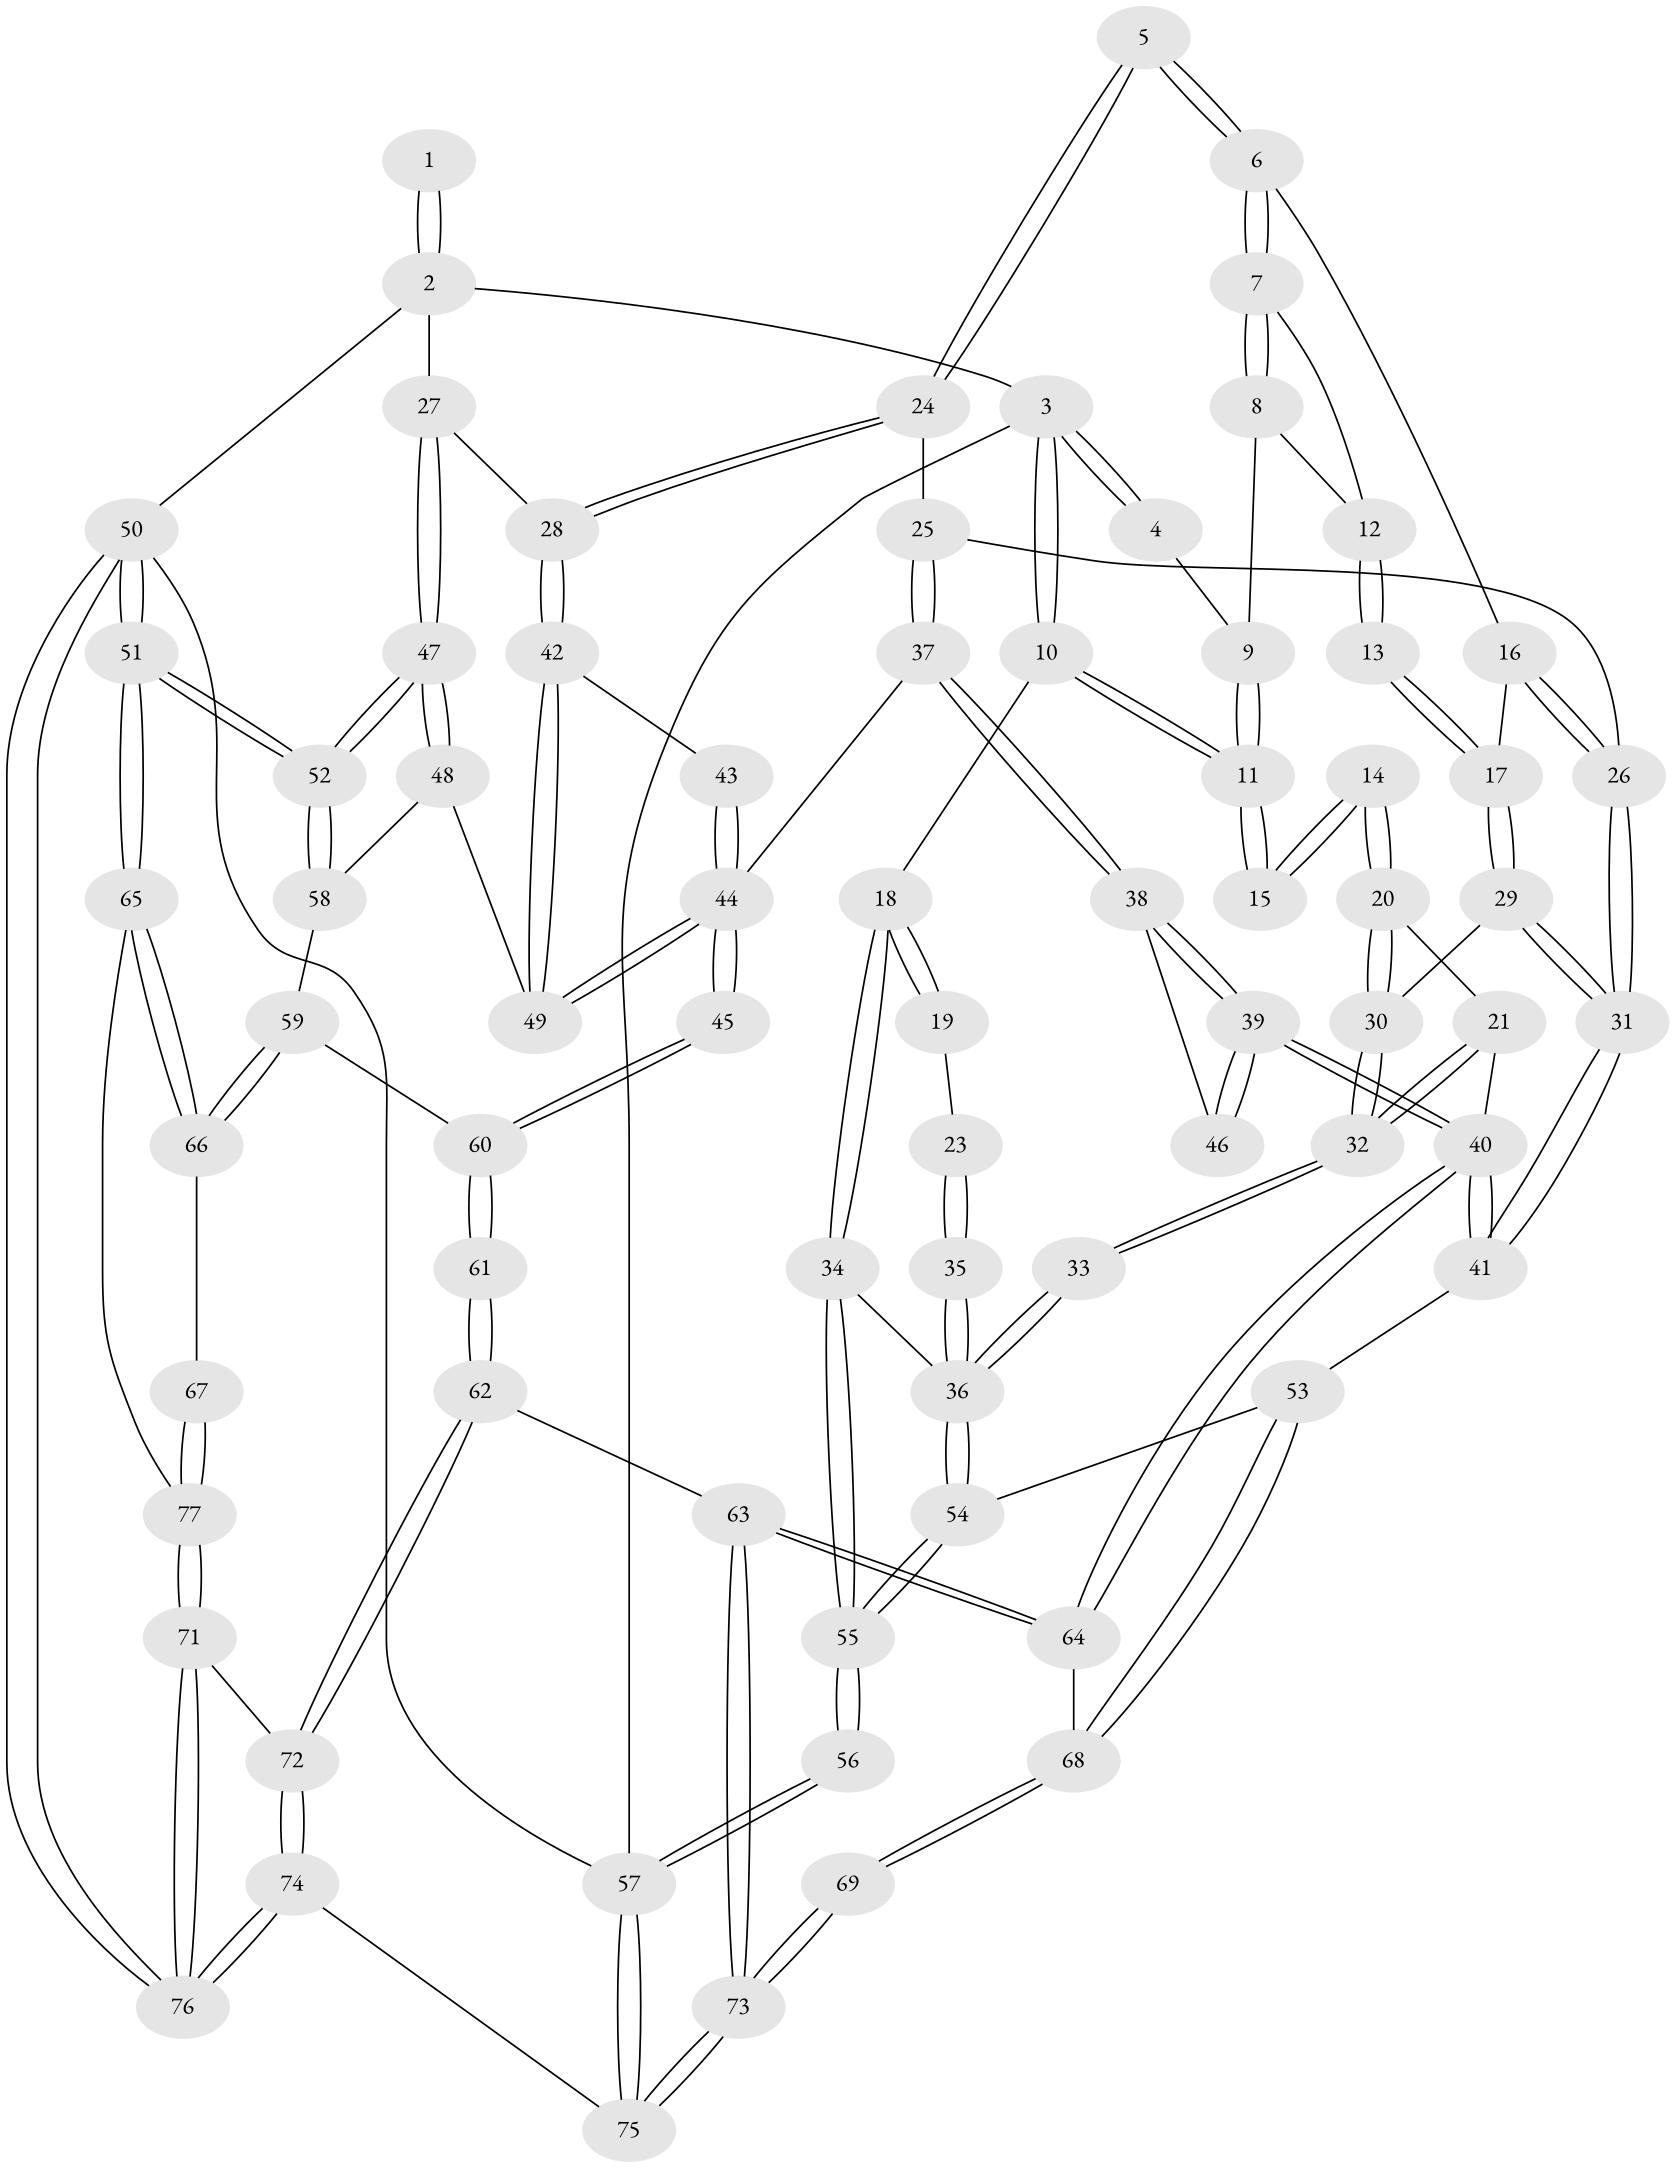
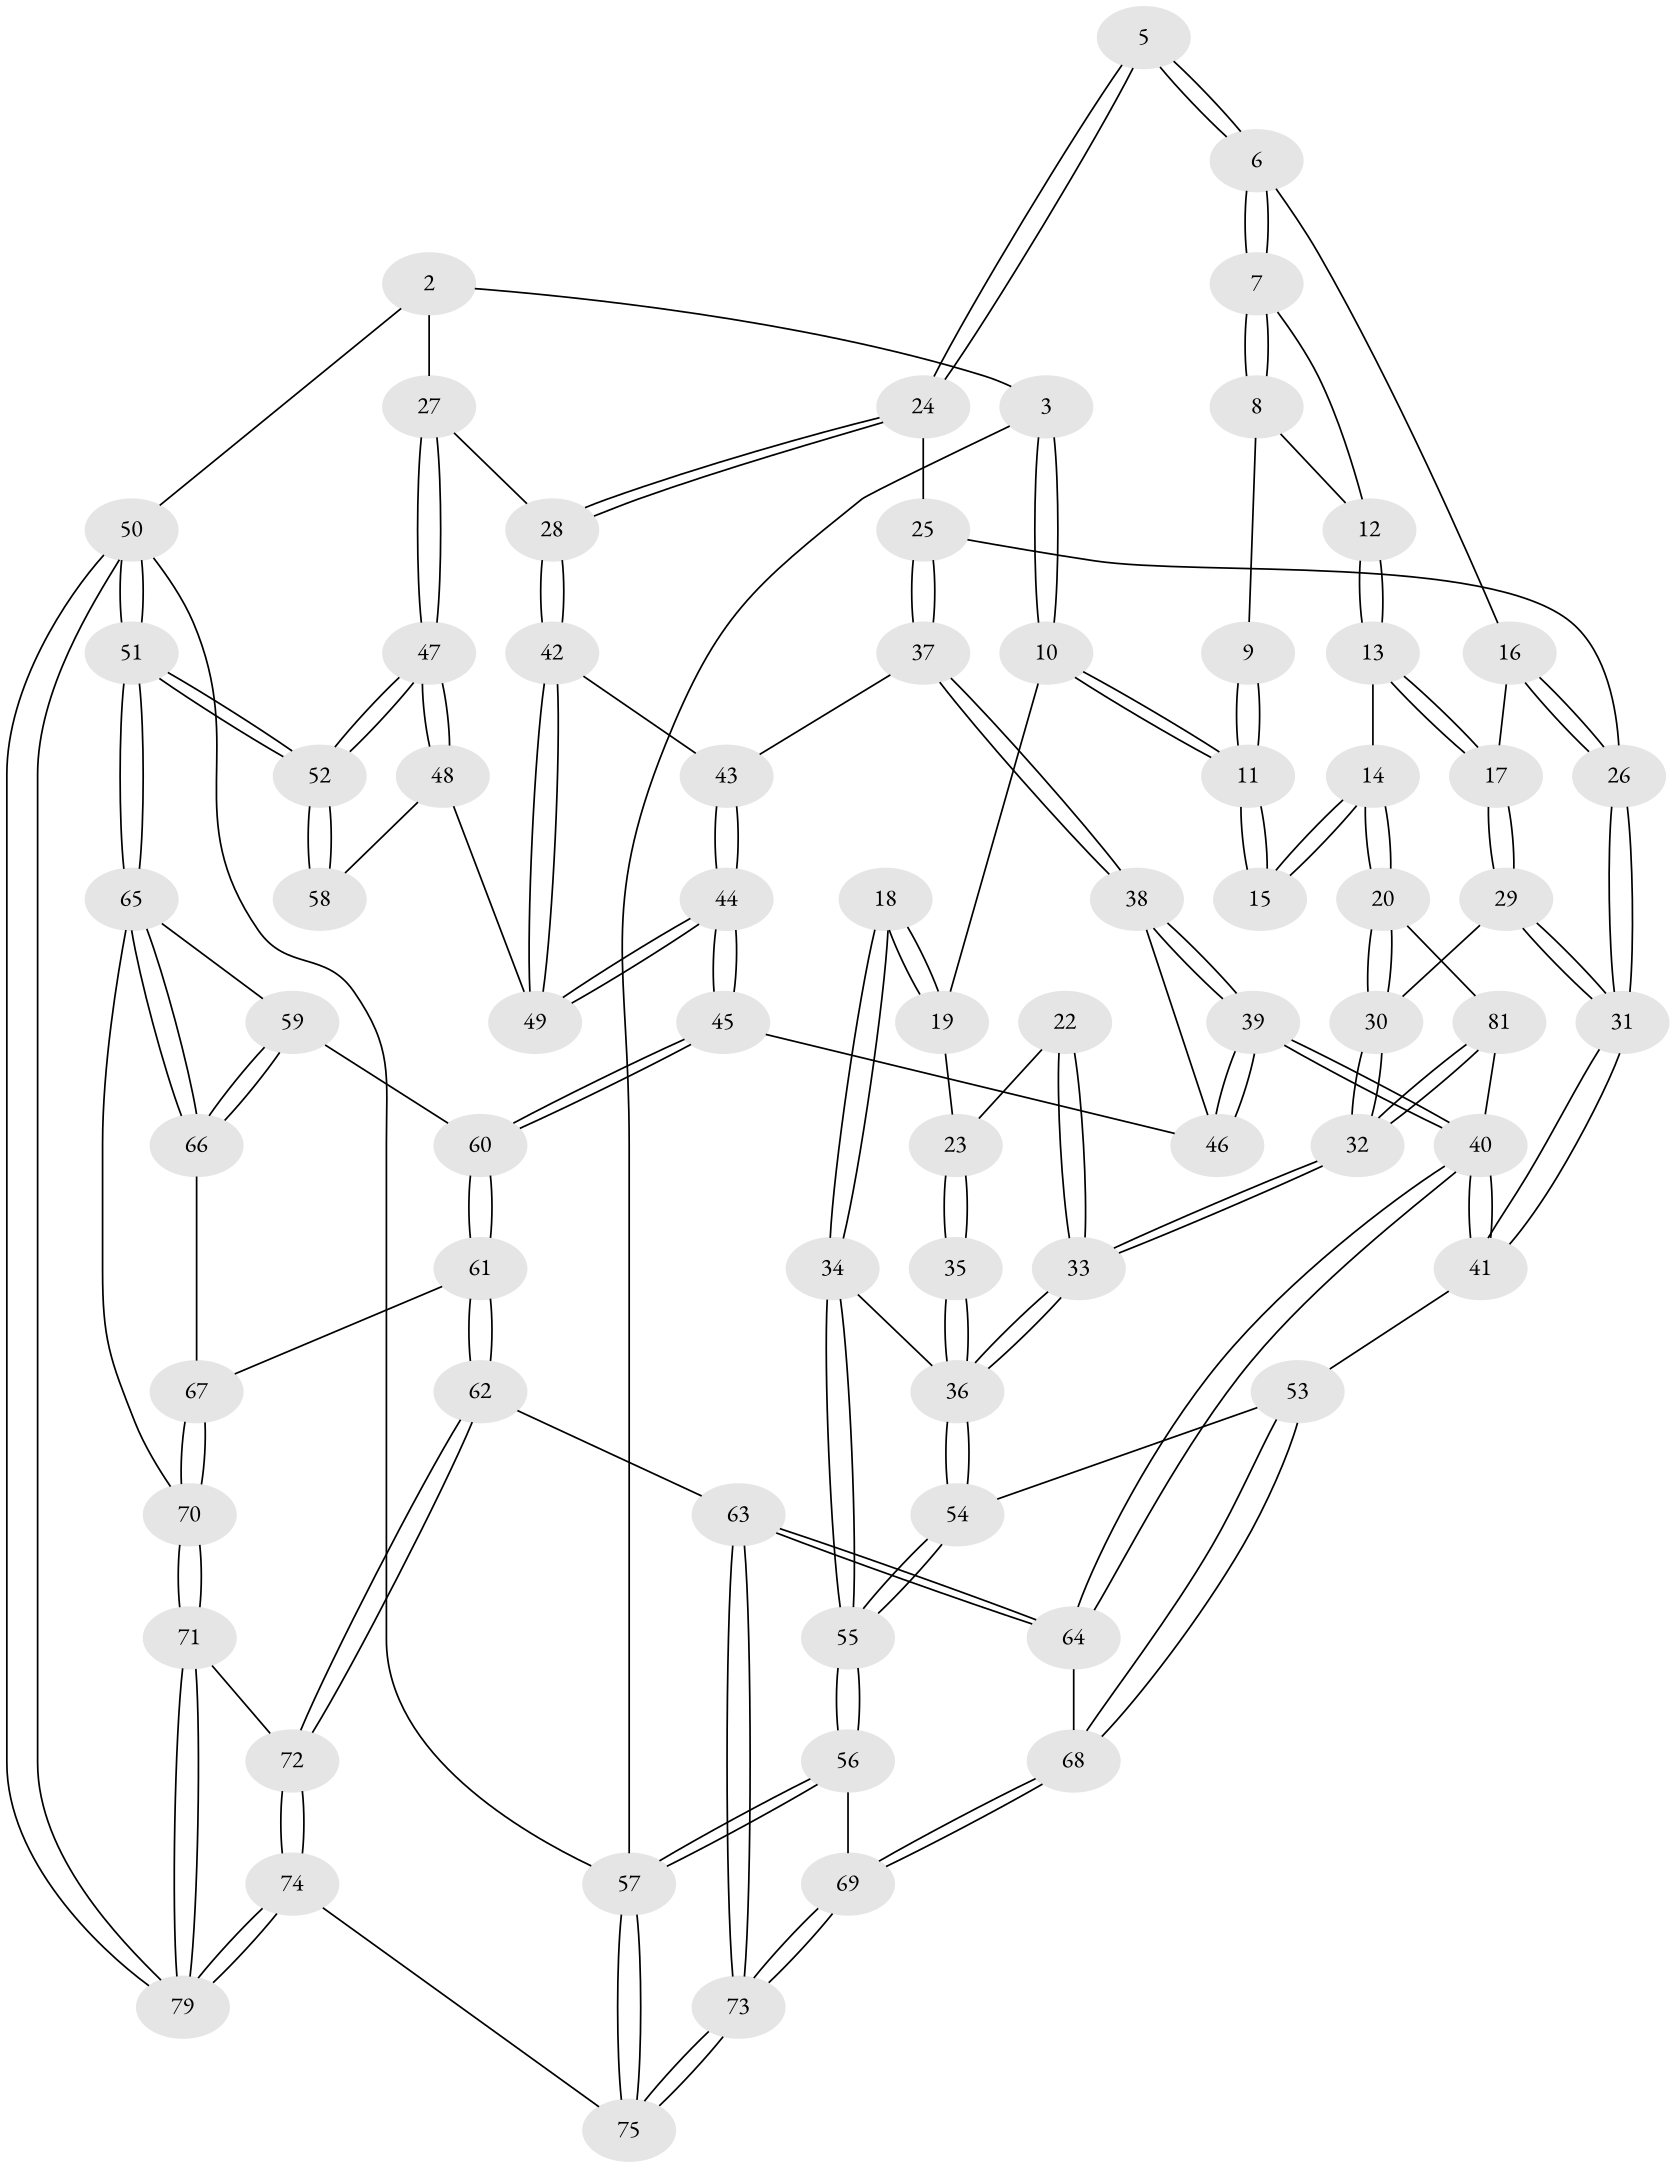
node "1": removed
node "4": removed
edge "13" -- "14": added
edge "37" -- "44": now "37" -- "43"
edge "10" -- "18": now "10" -- "19"
edge "58" -- "59": now "65" -- "59"
node "22": added
node "21": label "21" -> "81"
edge "45" -- "46": added
edge "61" -- "67": added
node "77": label "77" -> "70"
edge "56" -- "69": added
node "76": label "76" -> "79"
